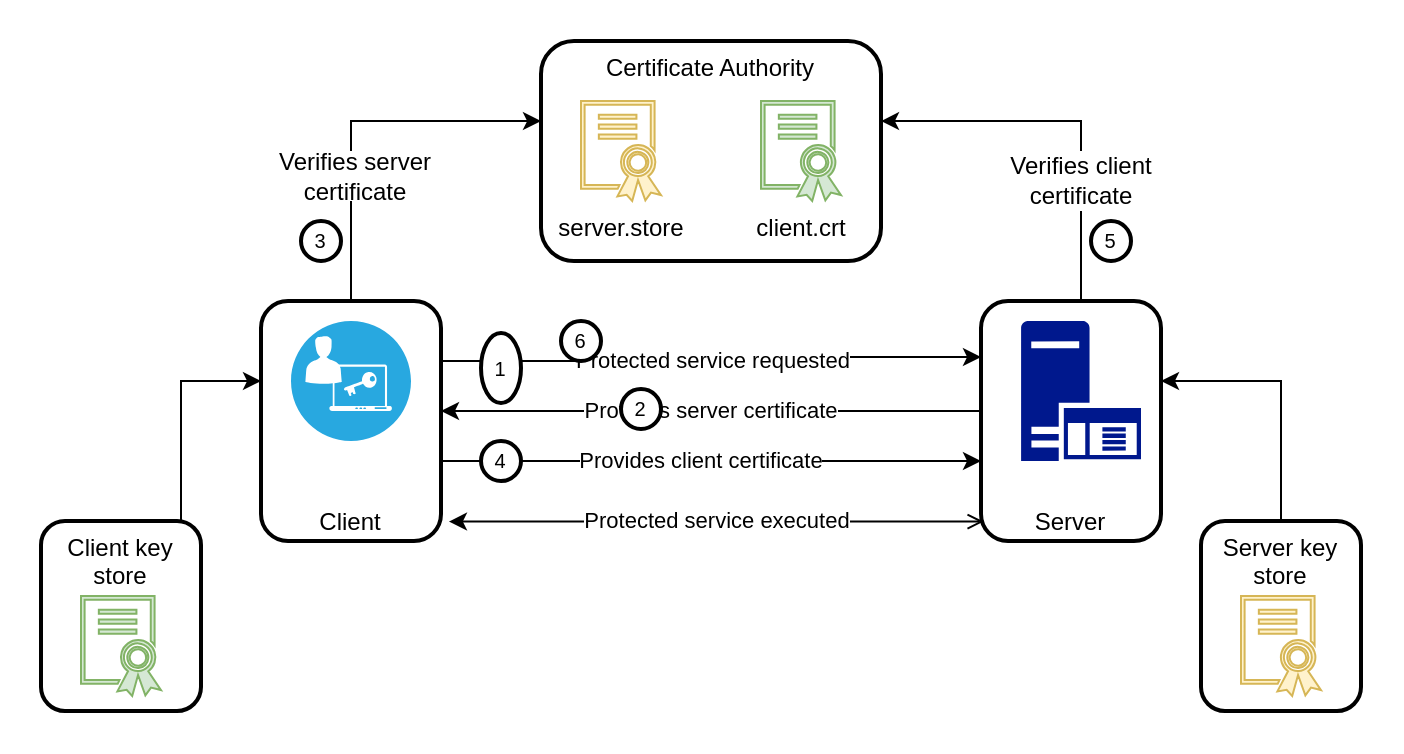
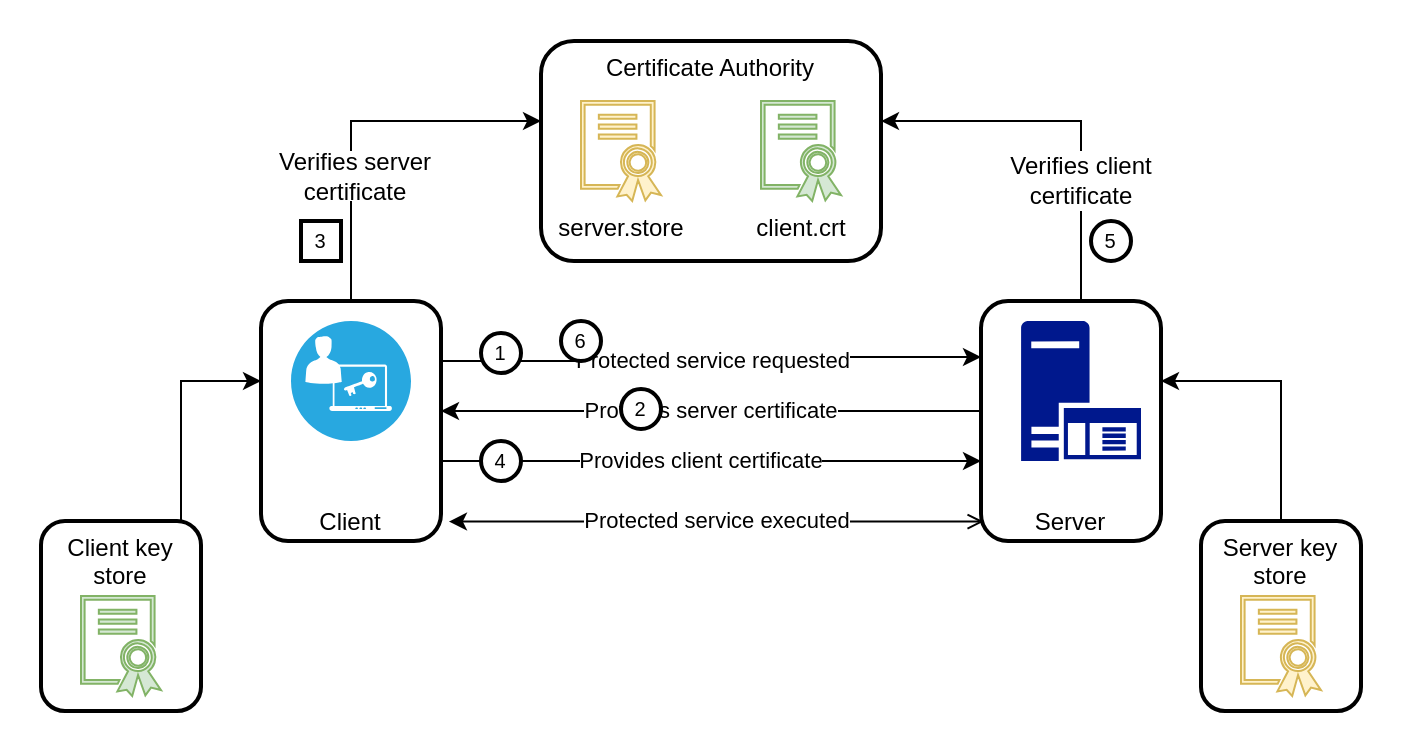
node "3": shape ellipse -> rectangle
node "1": size 40x70 -> 40x40
